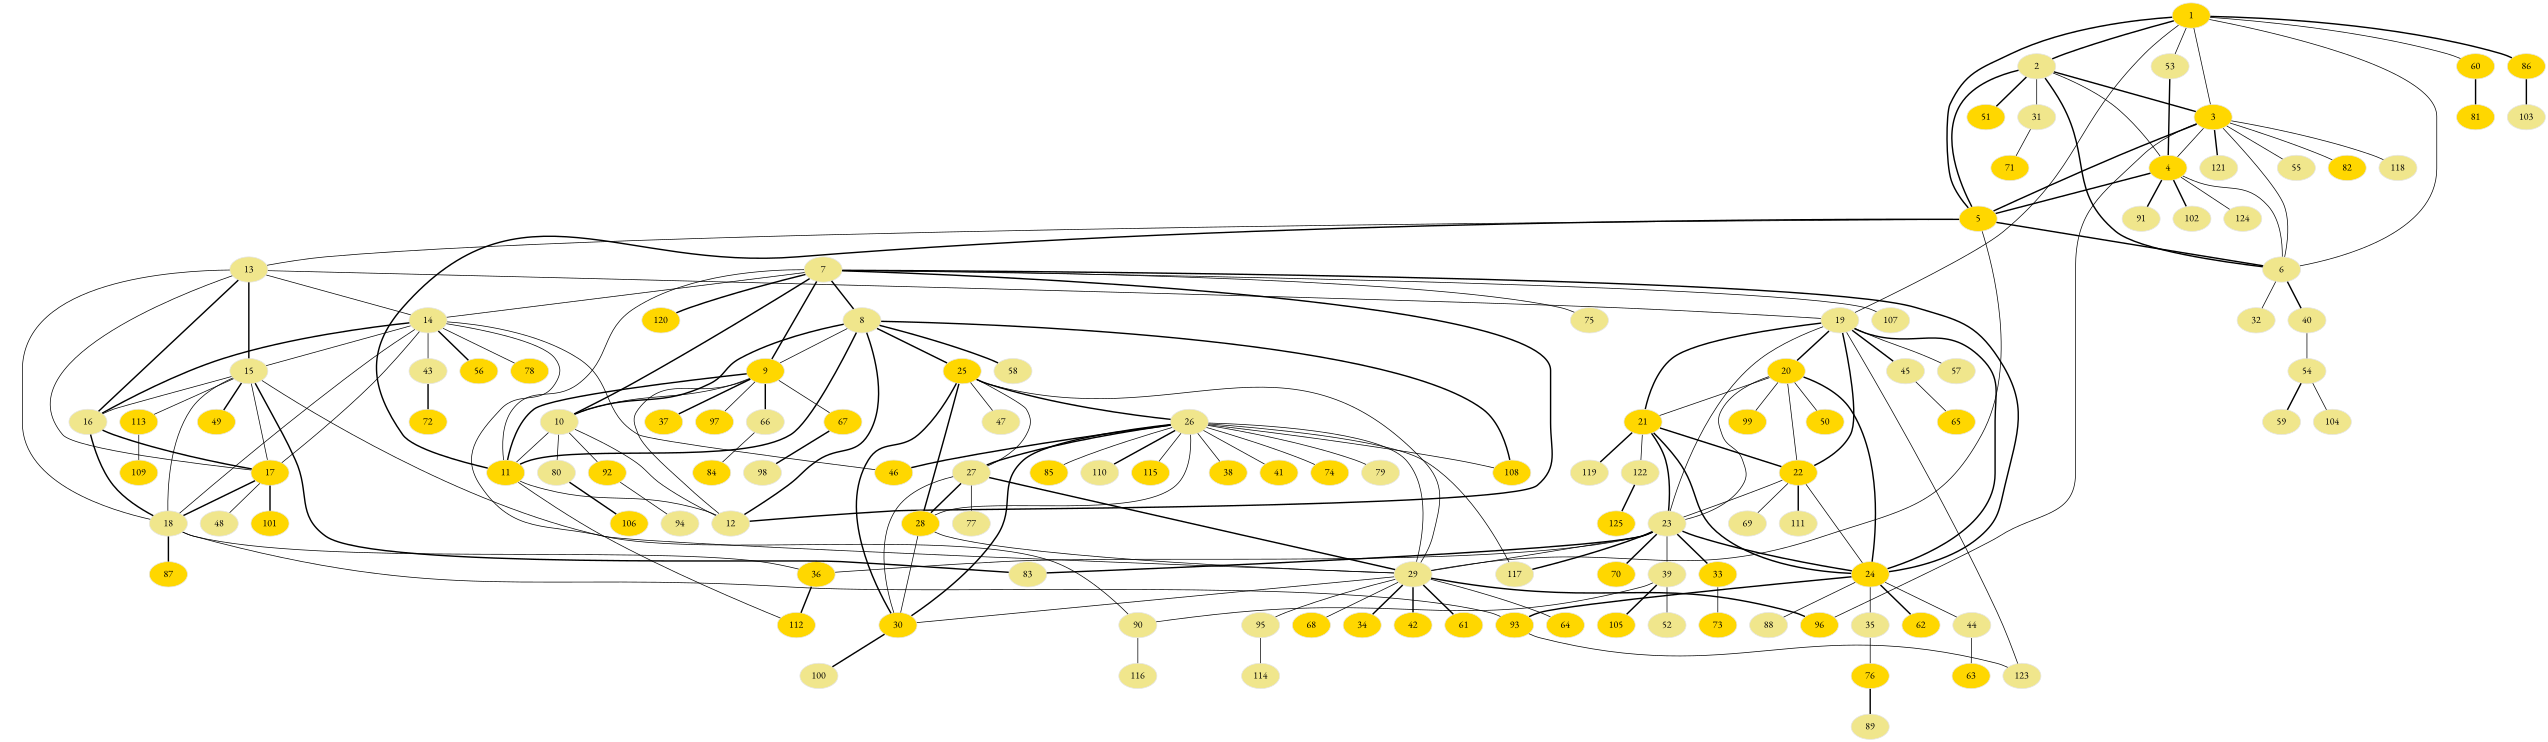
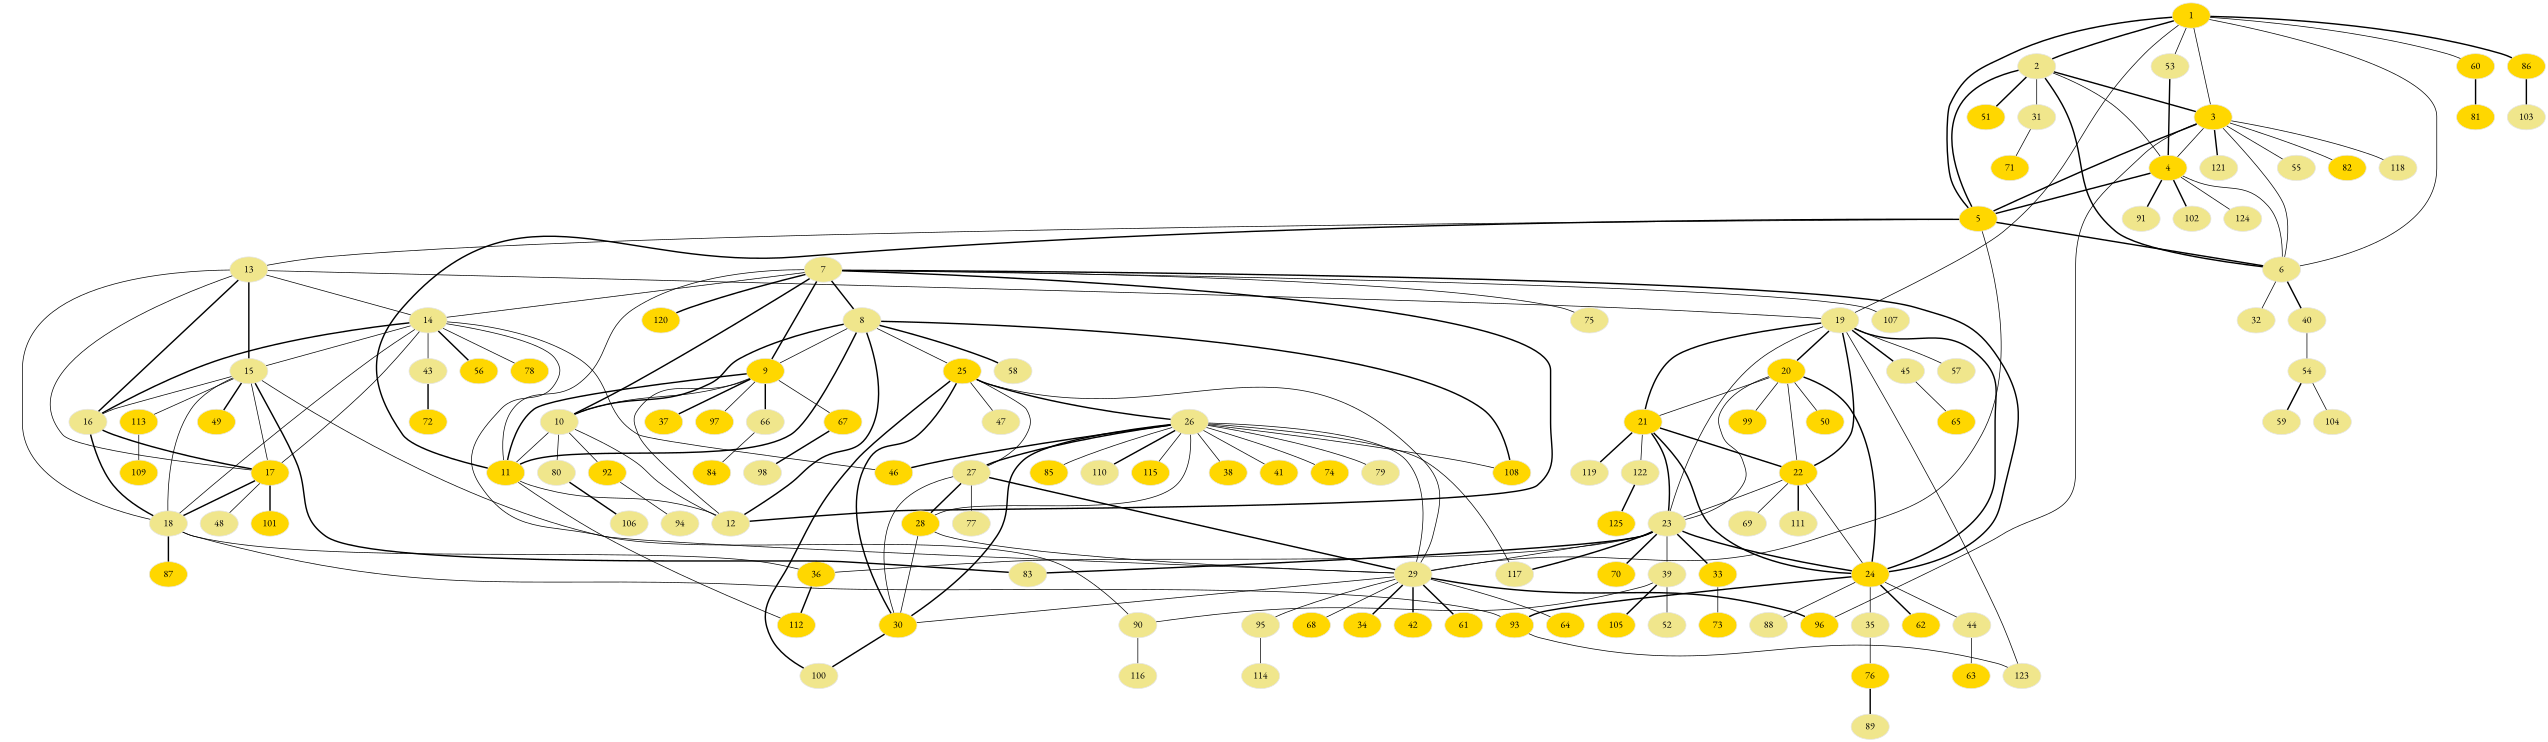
edge "8" -- "25": style bold -> solid
edge "25" -- "28": now "25" -- "100"
node "106": fillcolor gold -> khaki
